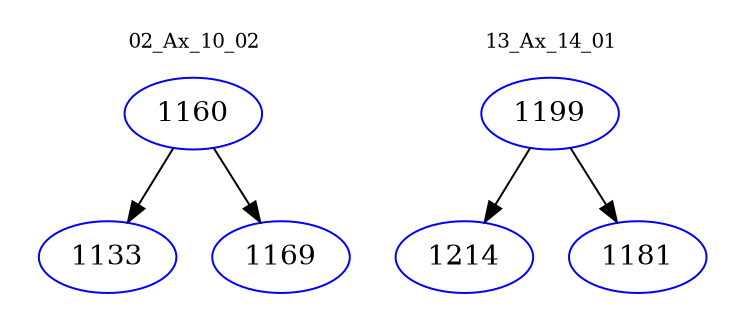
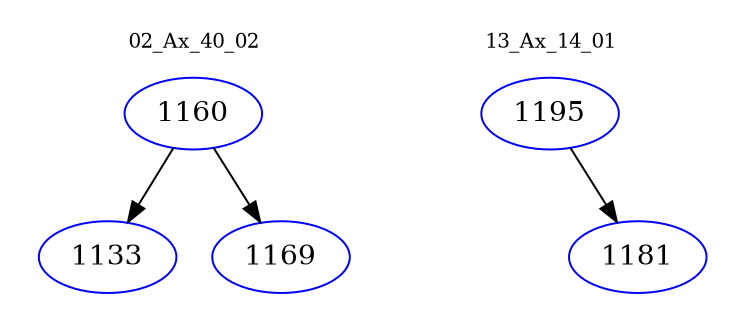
cluster "02_Ax_10_02": label "02_Ax_10_02" -> "02_Ax_40_02"
node "1199": label "1199" -> "1195"
node "1214": removed
